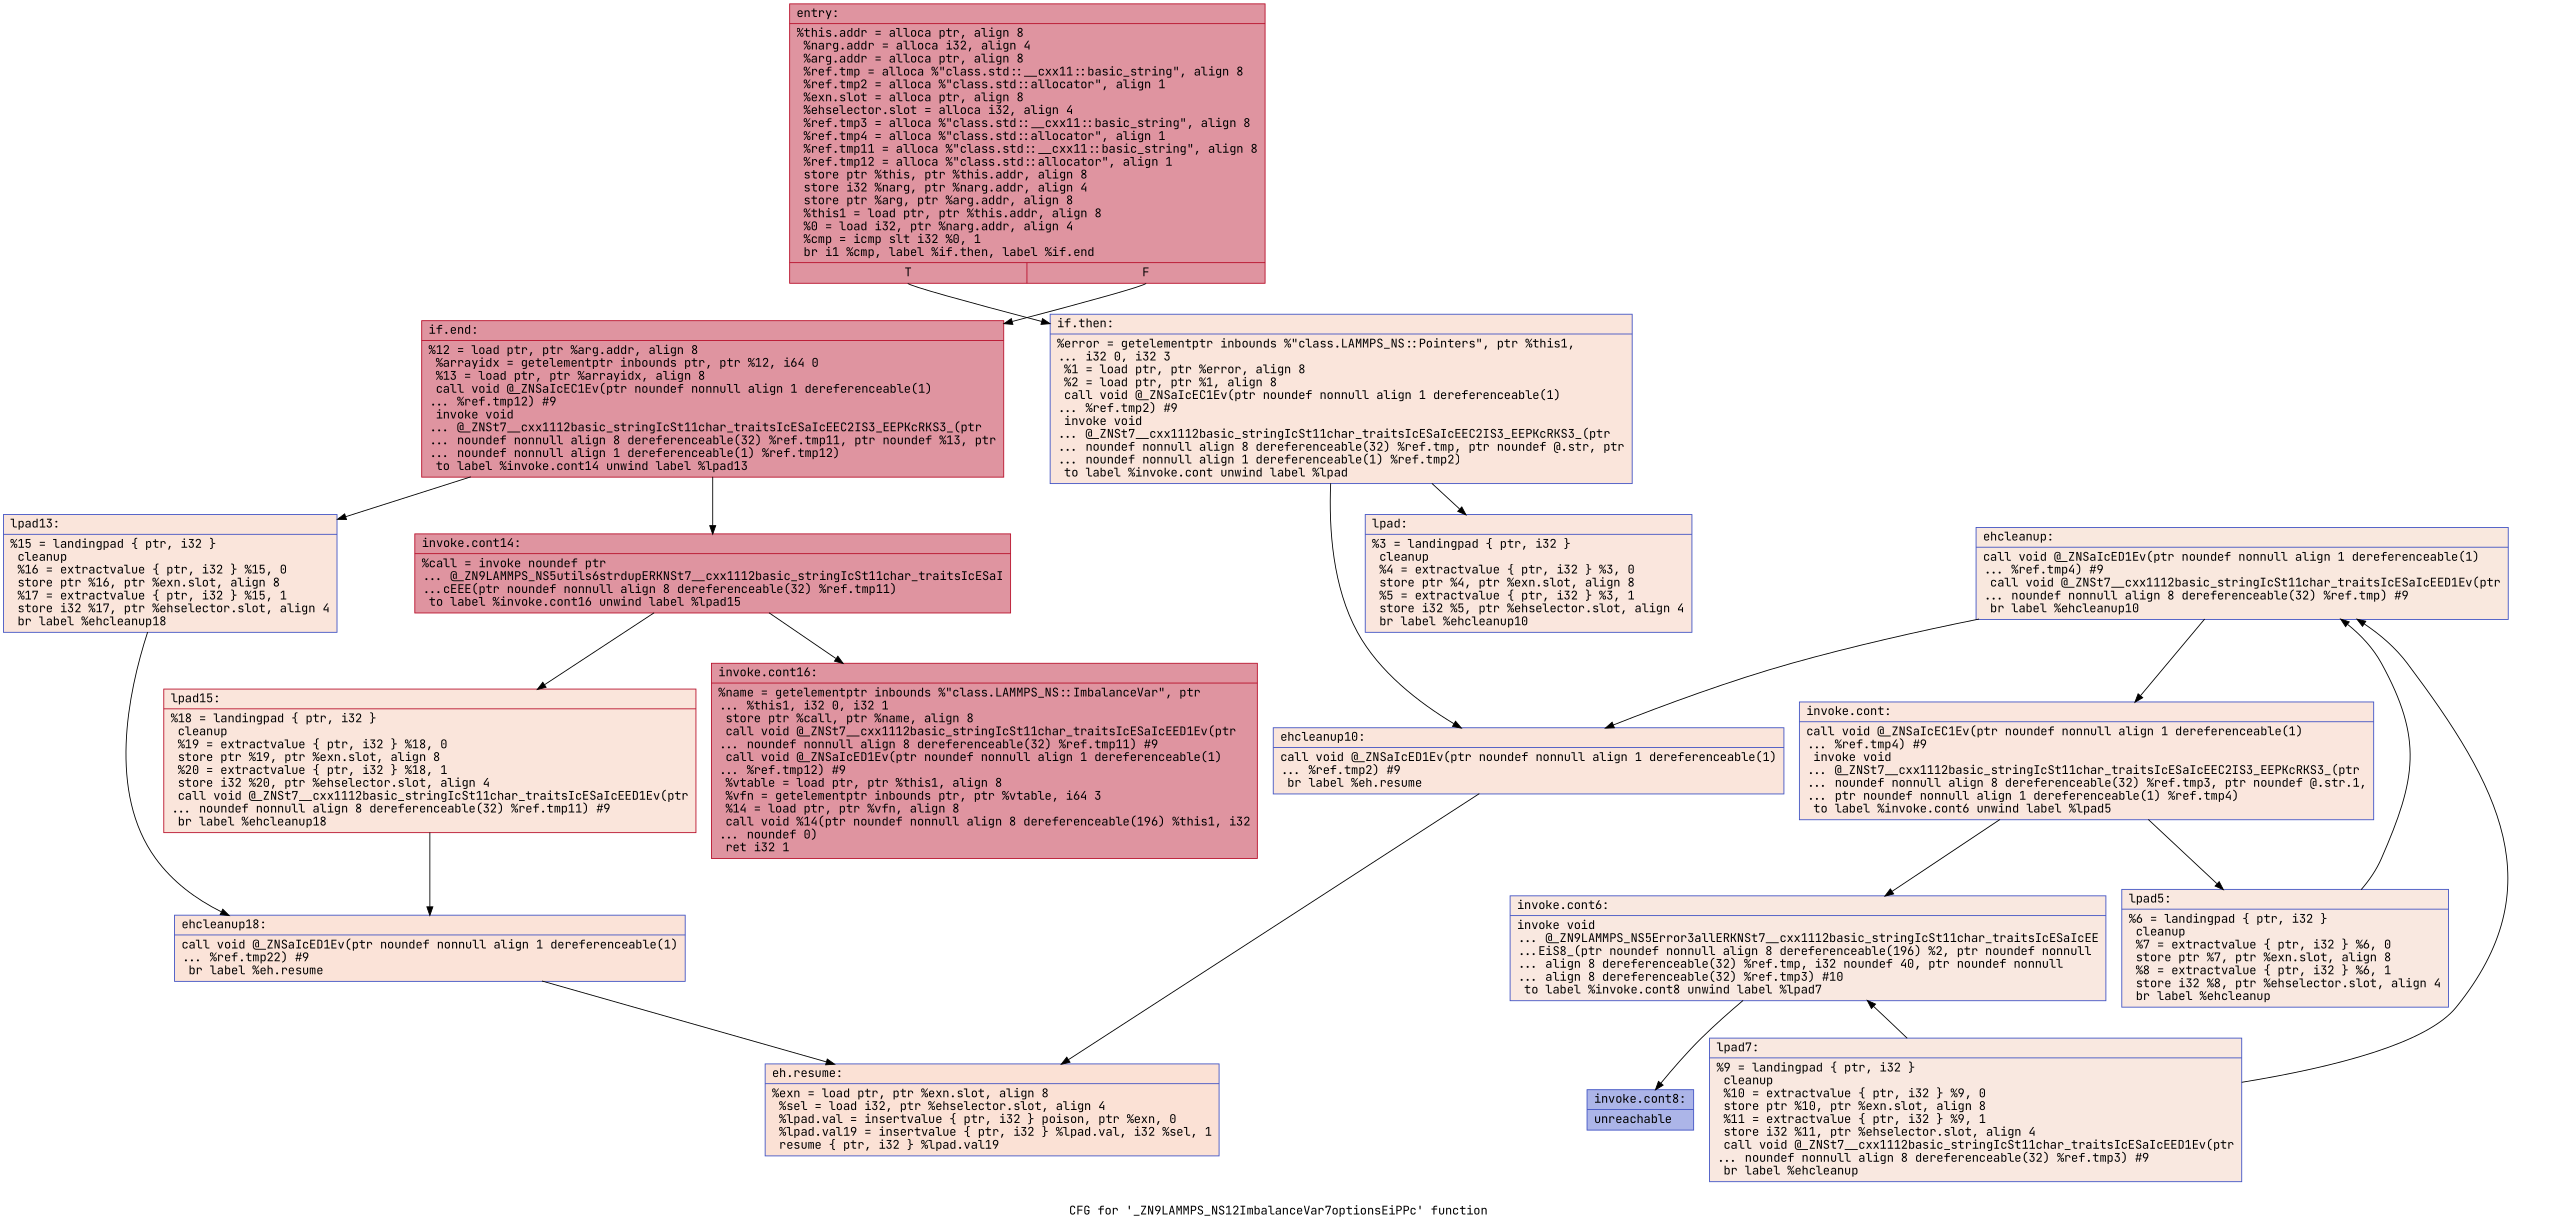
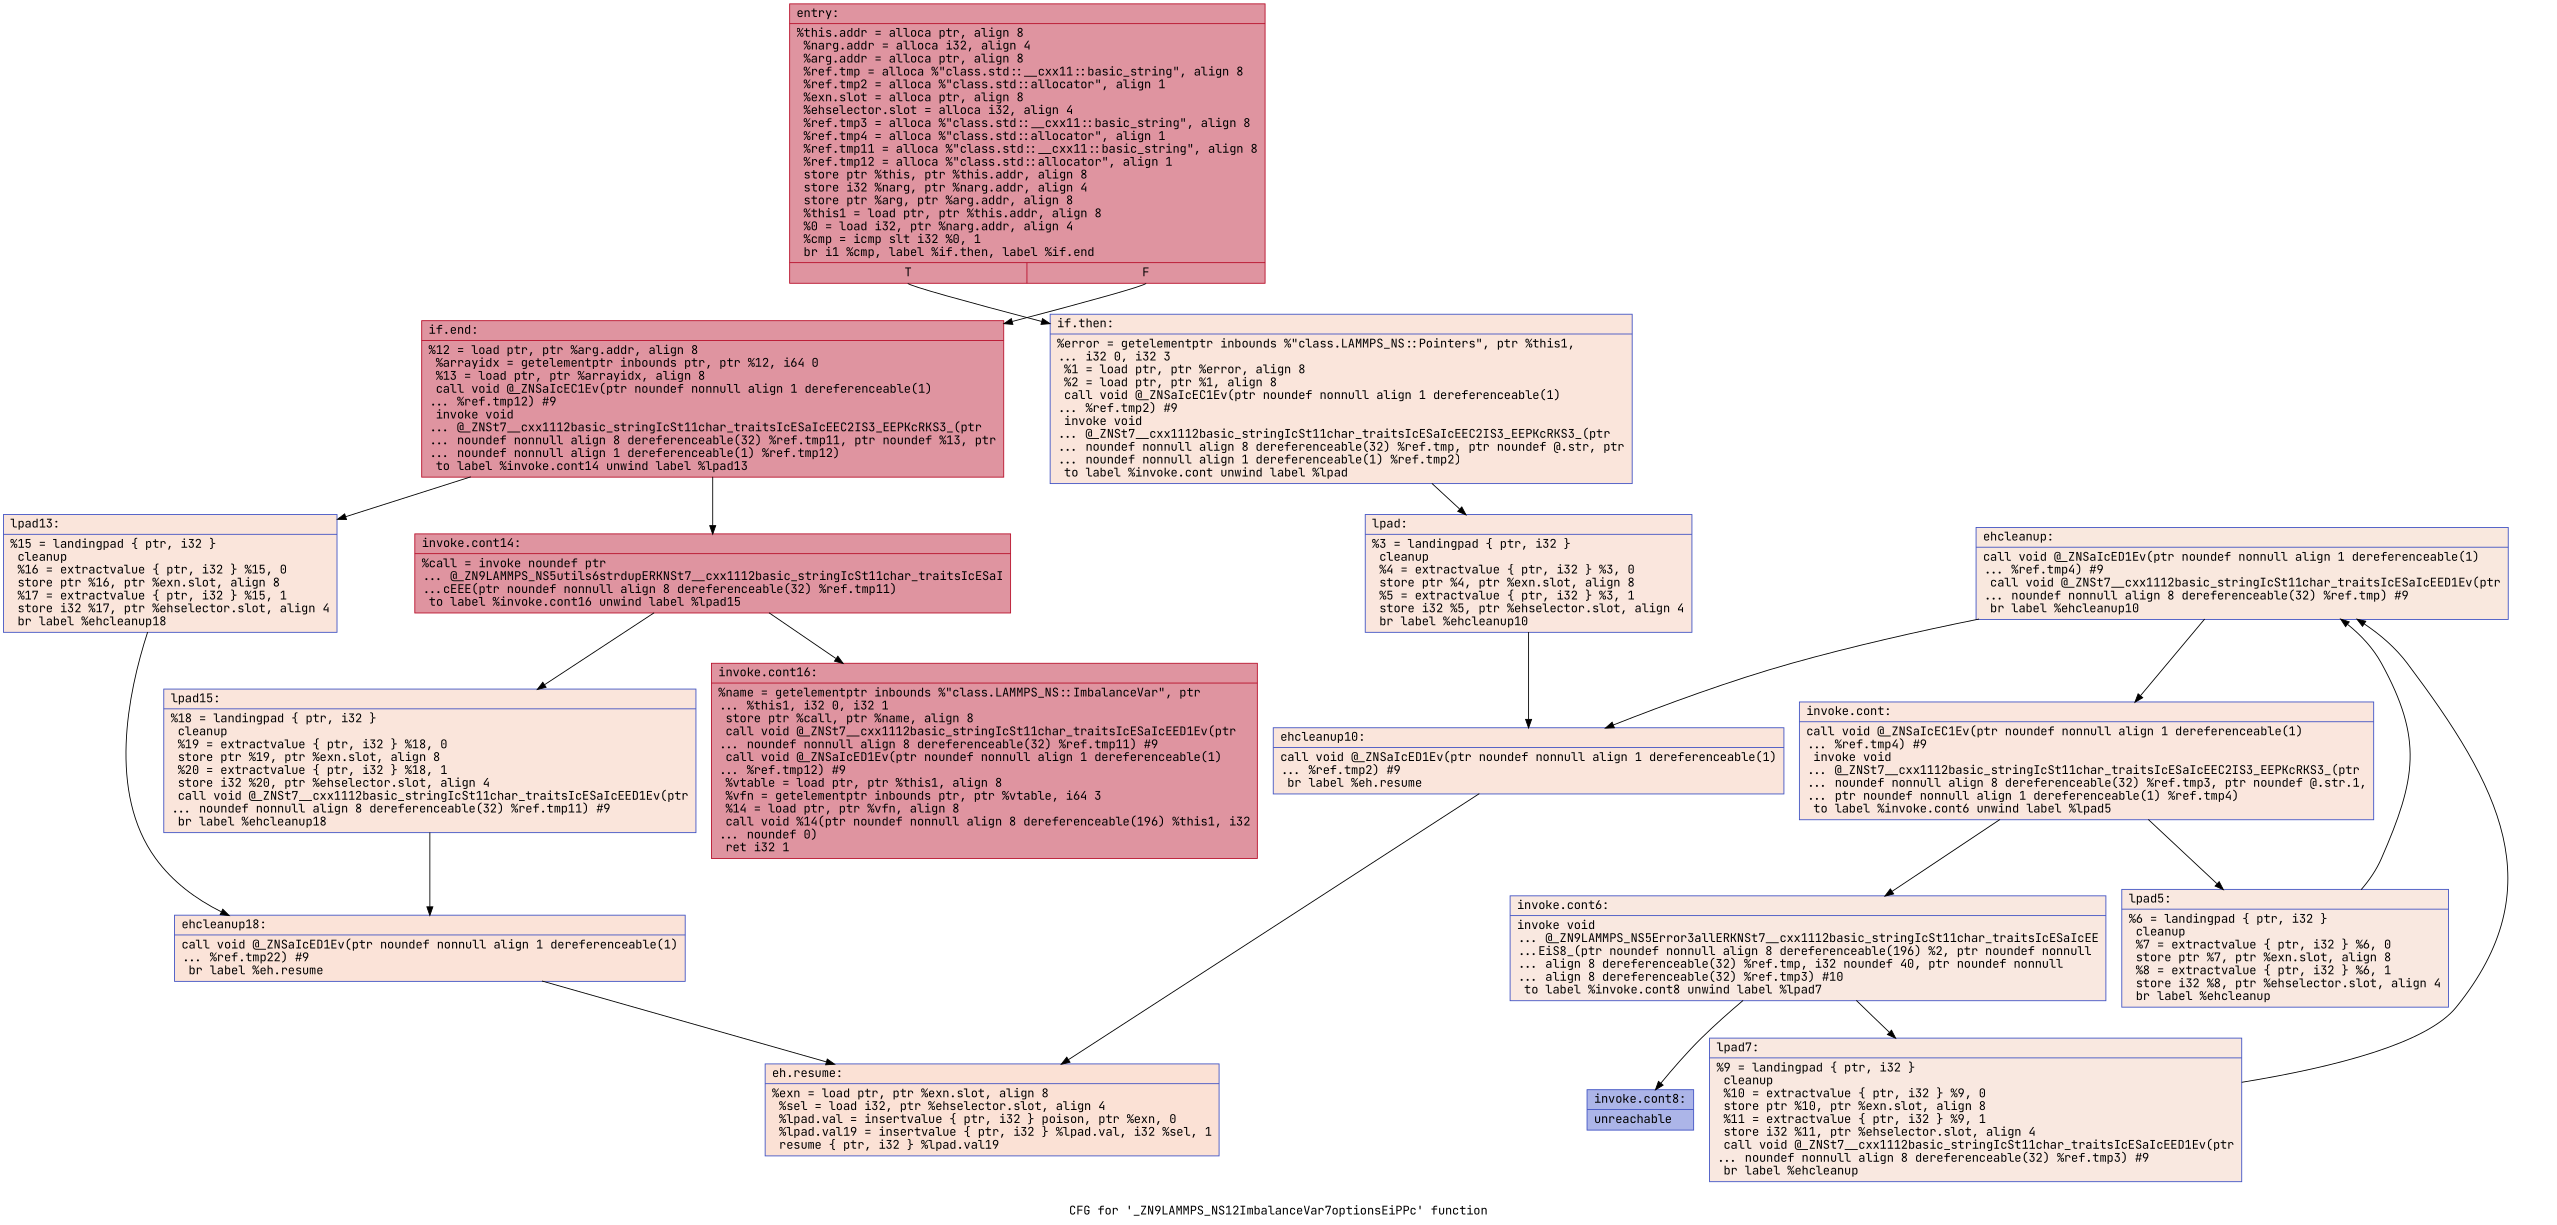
edge "if.then:" -> "ehcleanup10:": now "lpad:" -> "ehcleanup10:"
node "lpad15:": color #b70d28ff -> #3d50c3ff
edge "lpad7:" -> "invoke.cont6:": reversed
